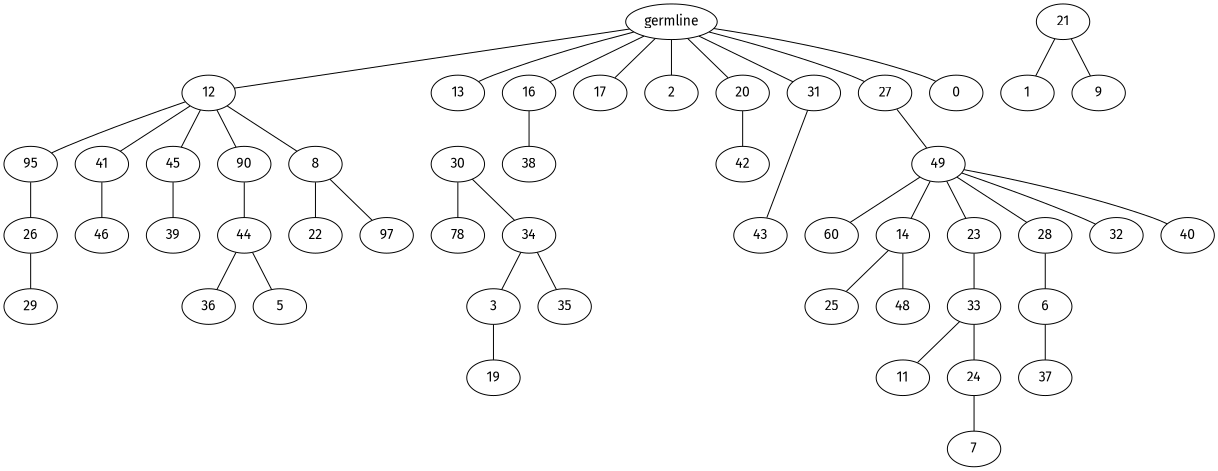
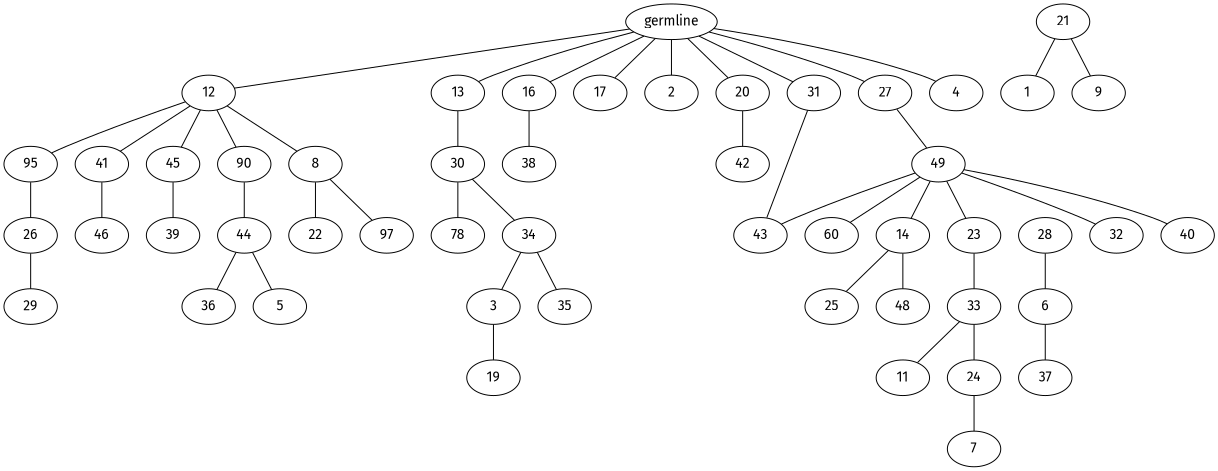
node "0": label "0" -> "4"
edge "13" -- "30": added
edge "49" -- "28": now "49" -- "43"
